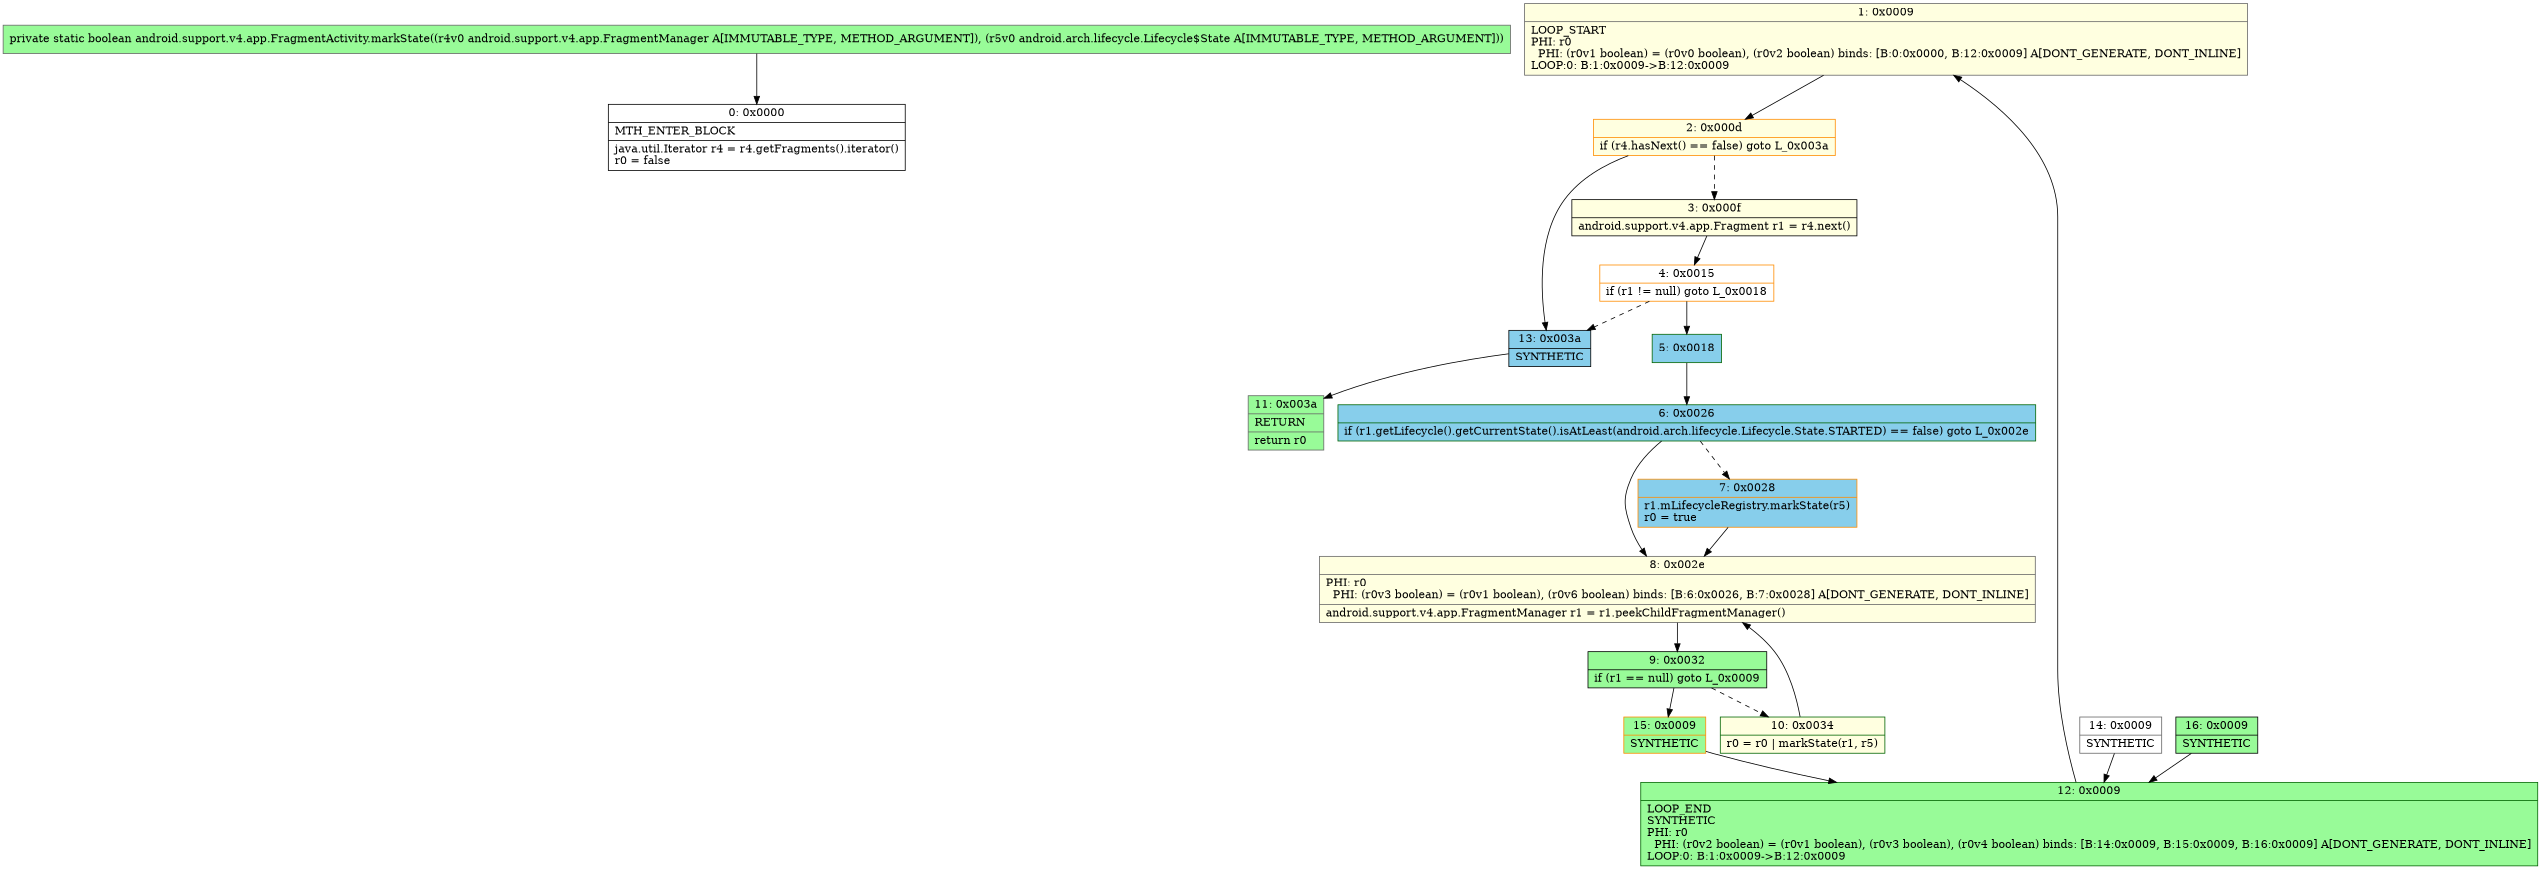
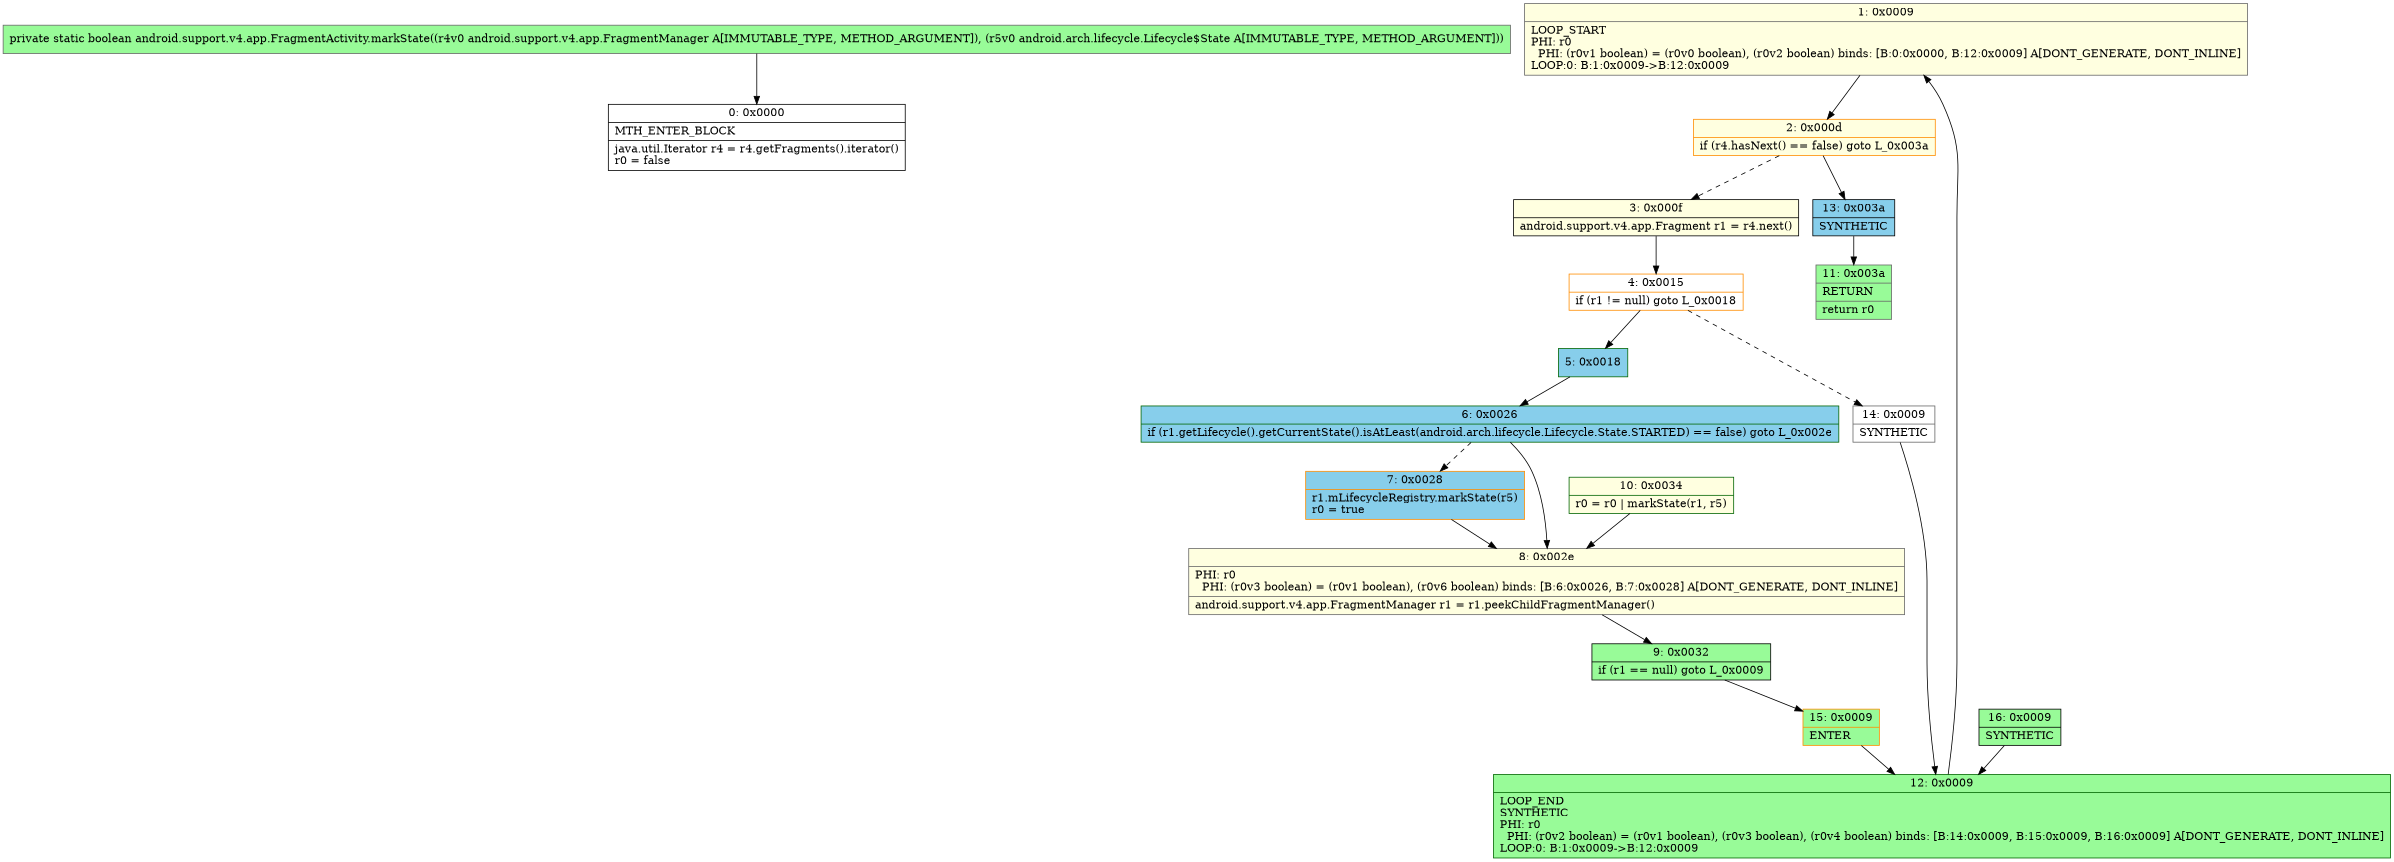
edge "4: 0x0015" -> "13: 0x003a": now "4: 0x0015" -> "14: 0x0009"
edge "9: 0x0032" -> "10: 0x0034": removed
node "15: 0x0009": text "SYNTHETIC" -> "ENTER"
